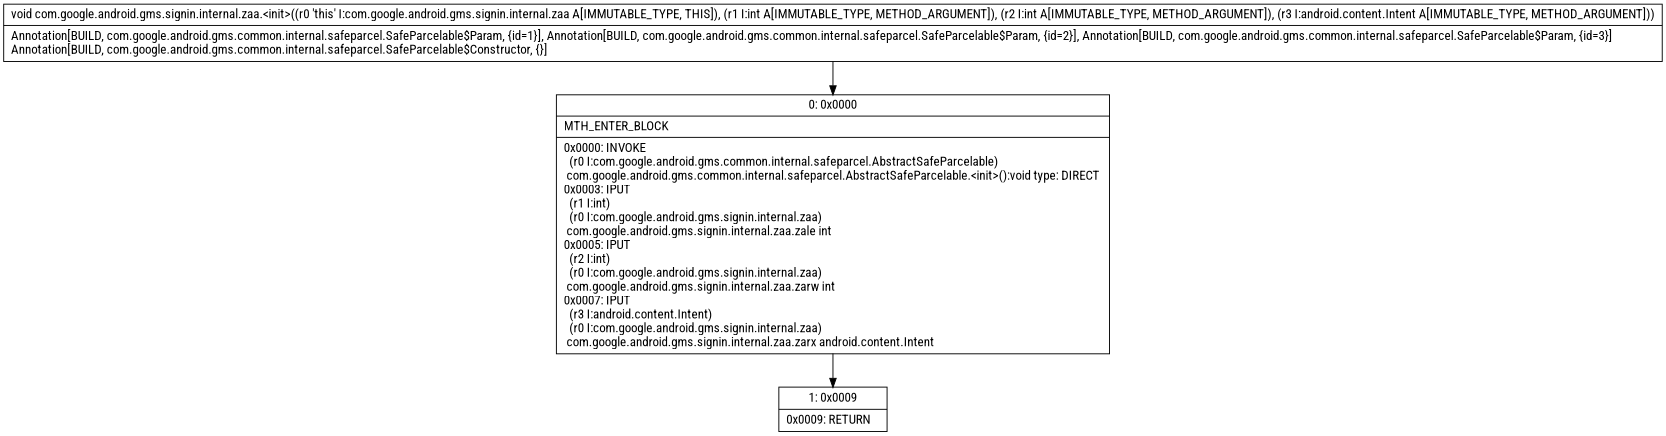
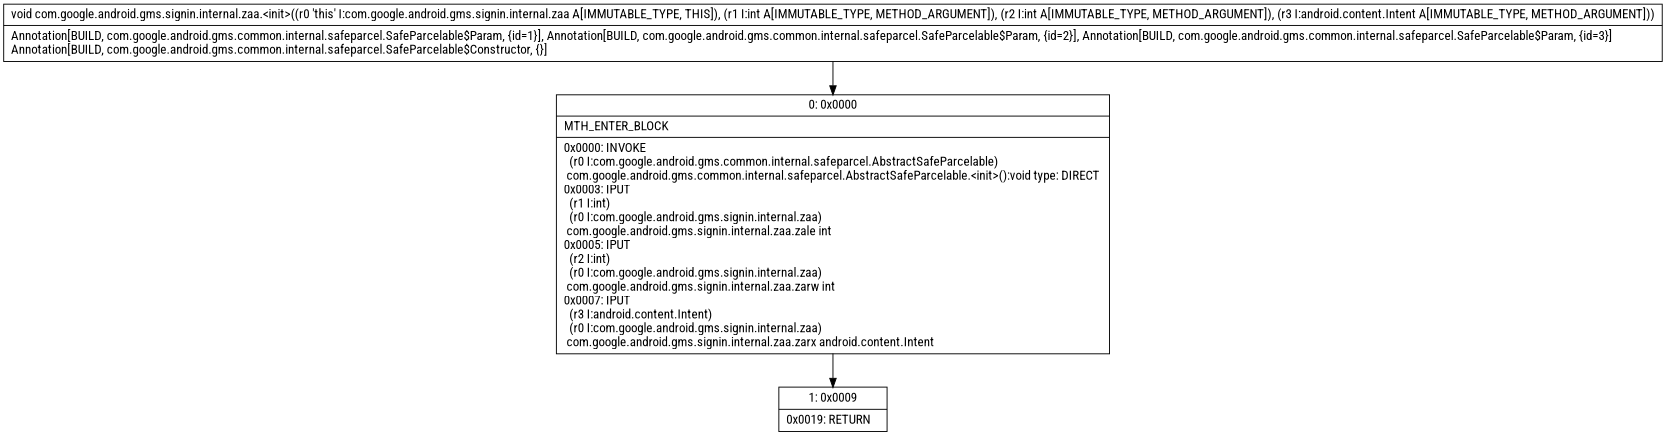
node "1: 0x0009": text "0x0009: RETURN" -> "0x0019: RETURN"
